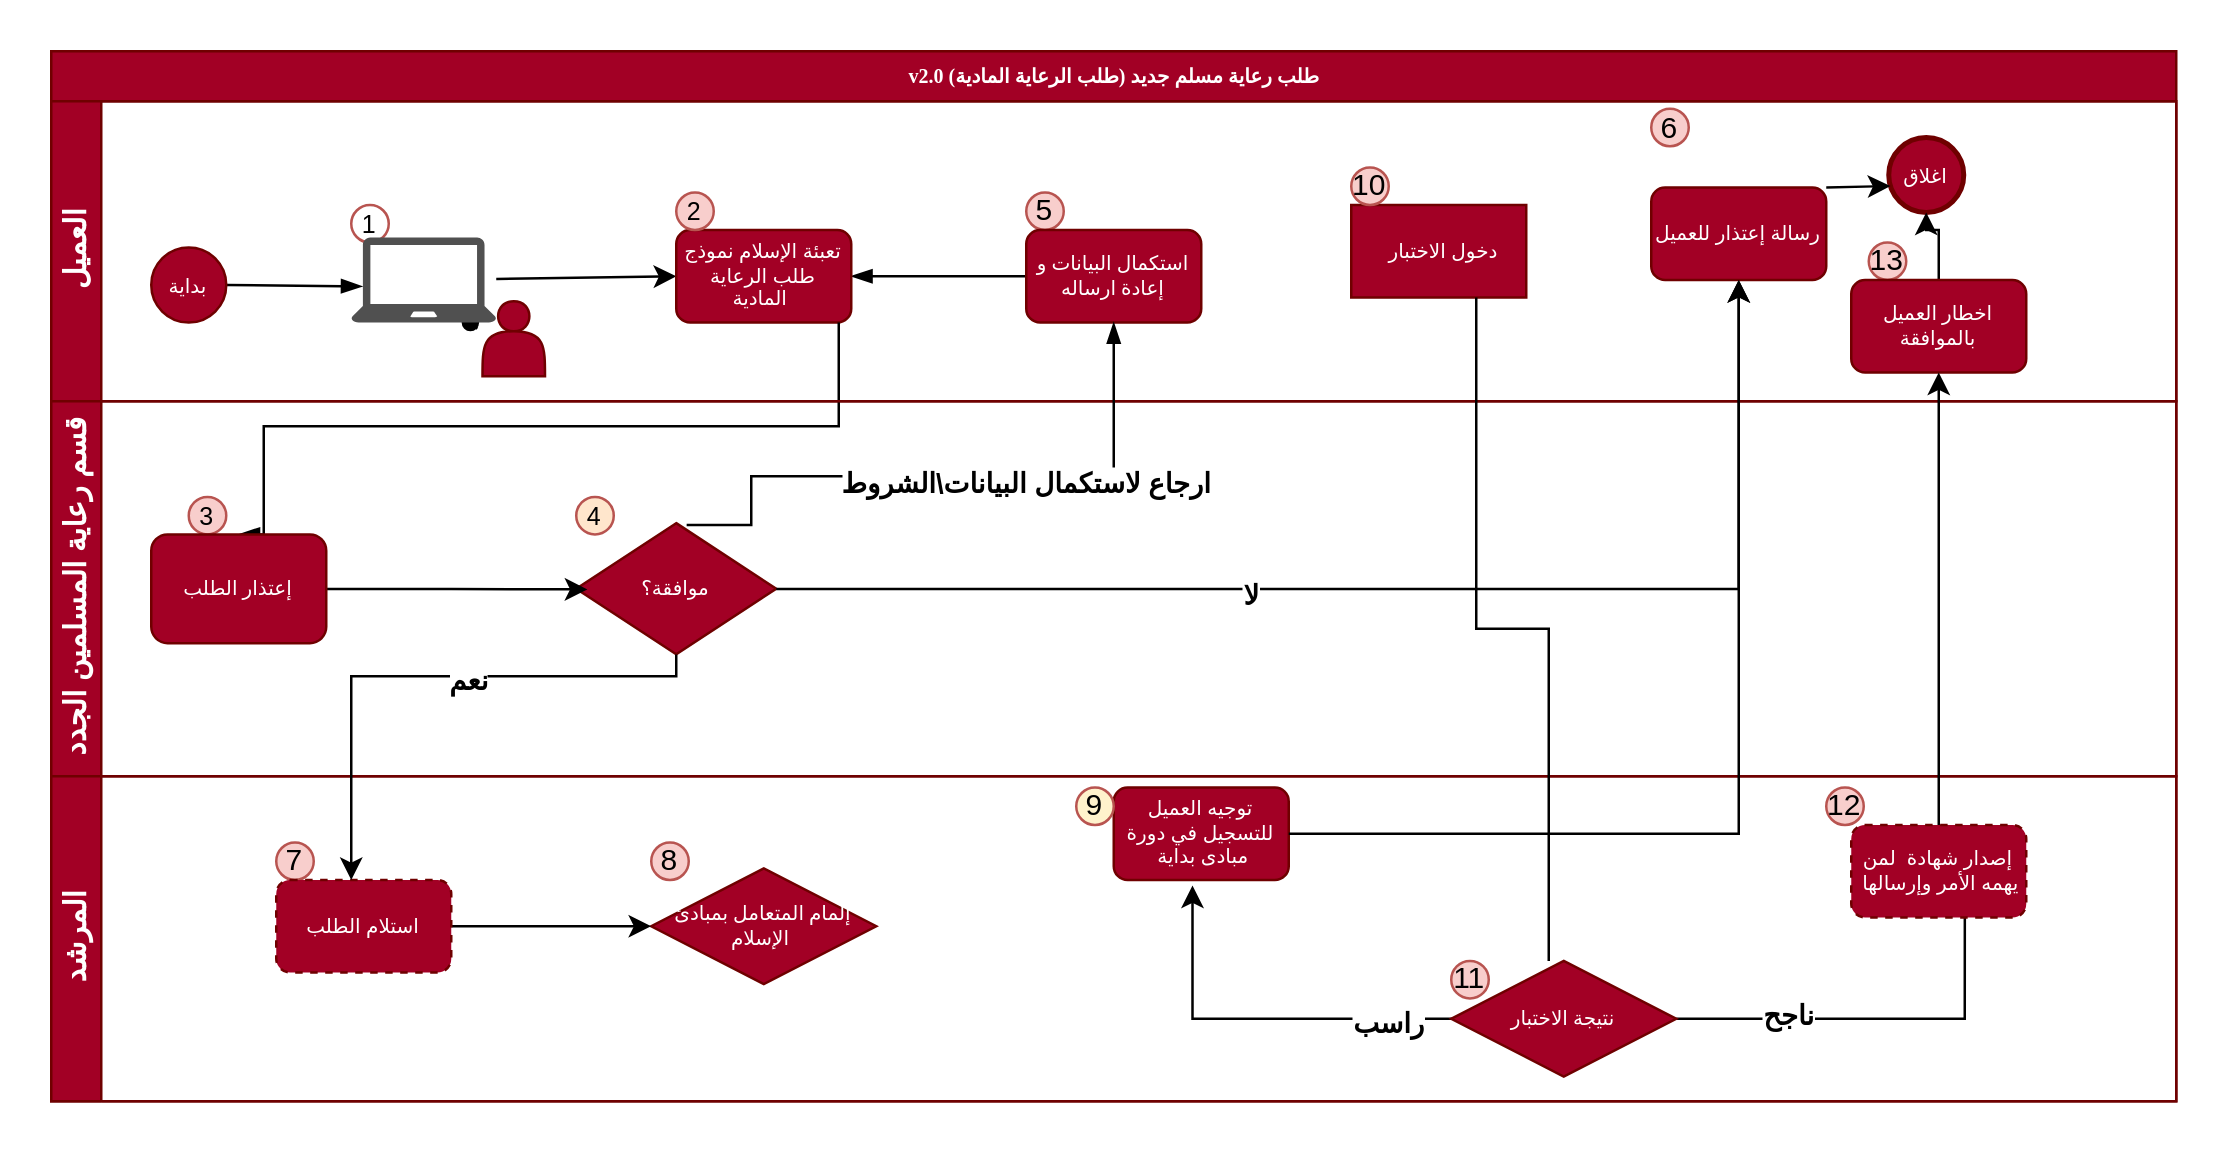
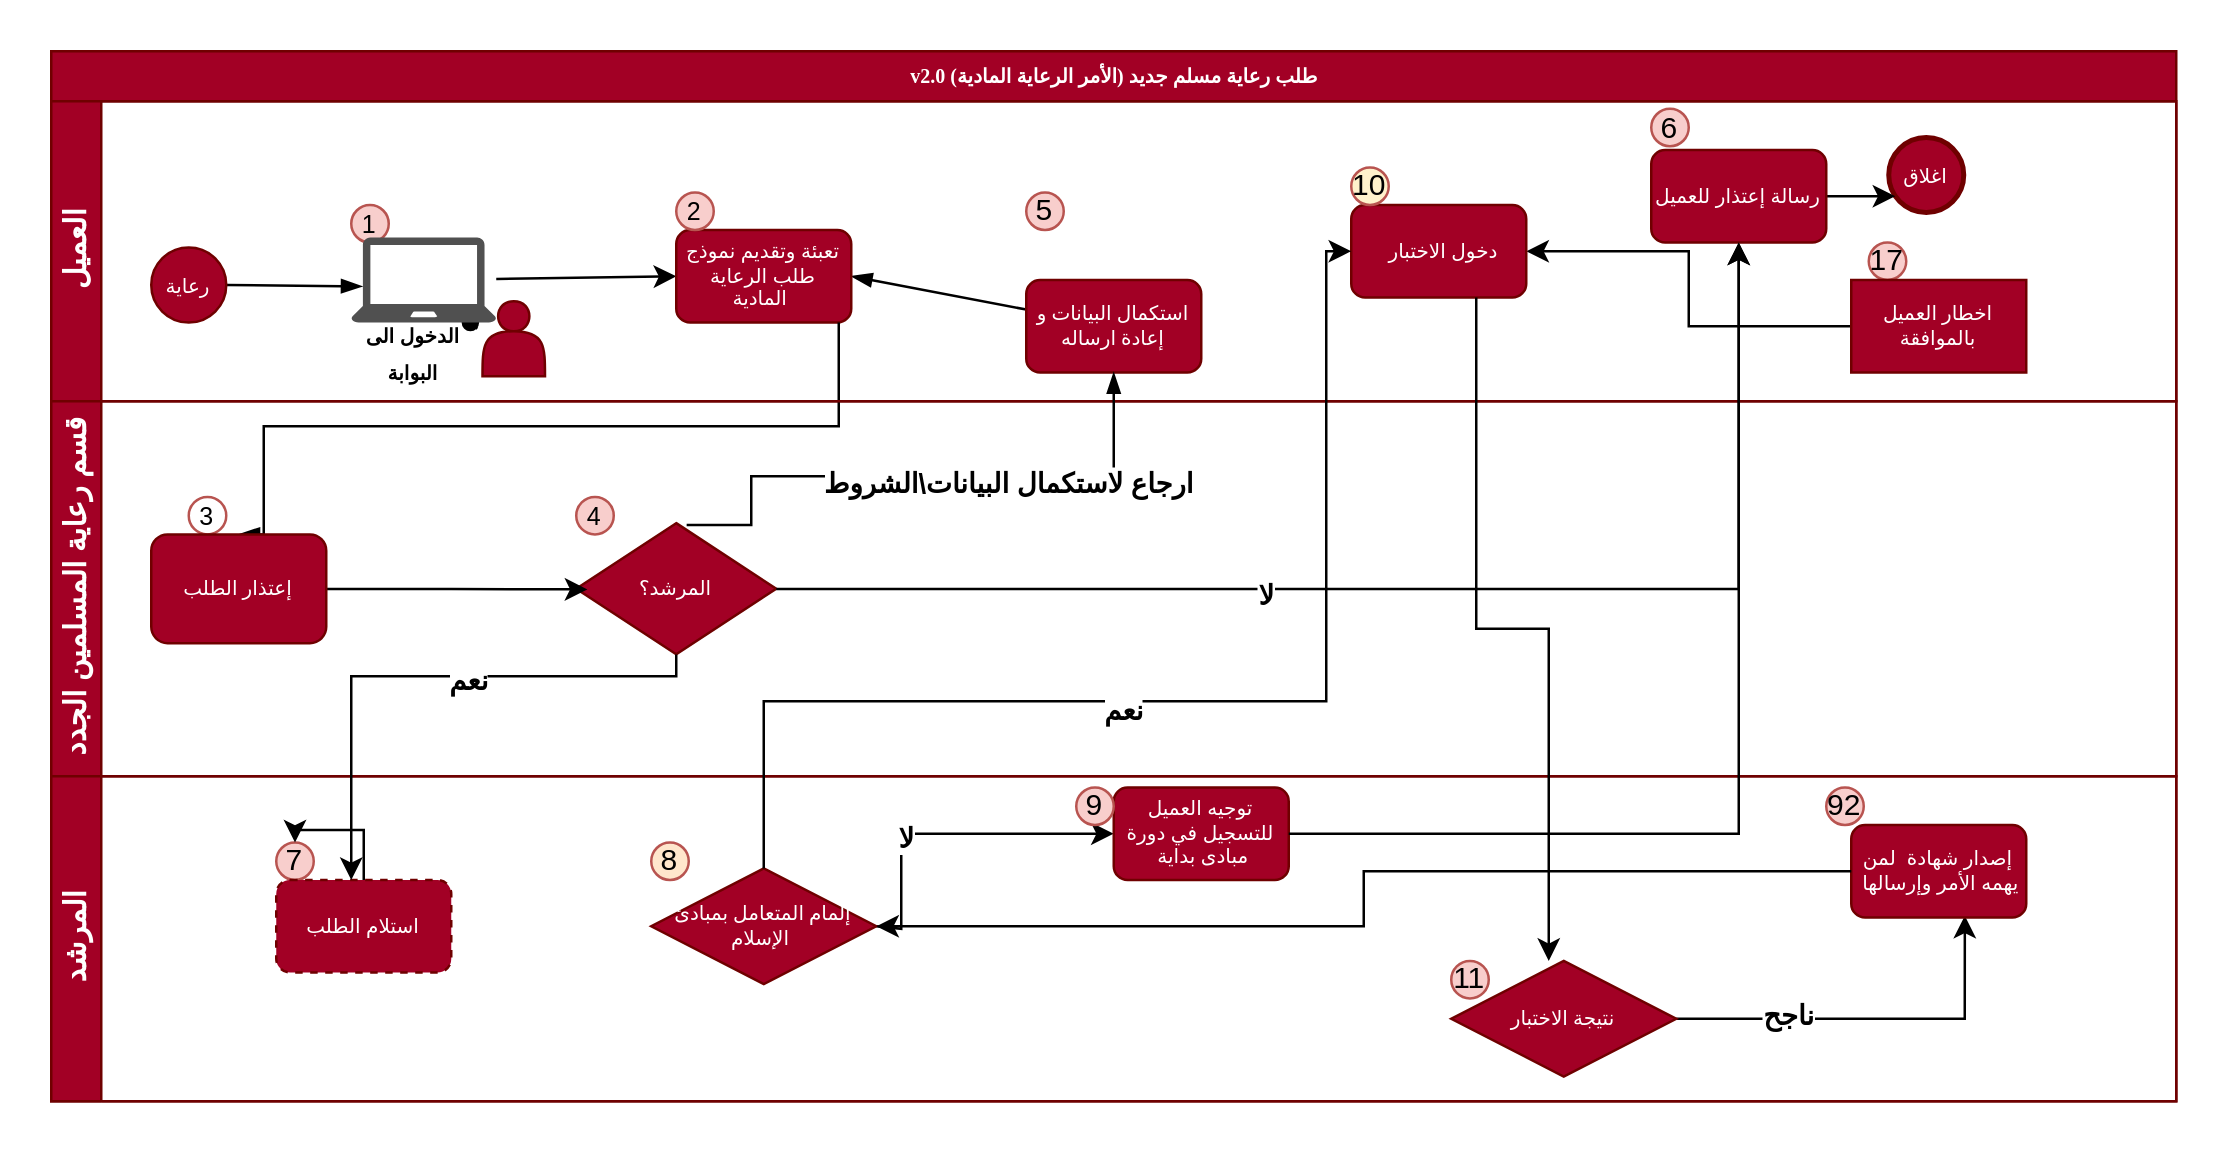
node "v2.0 (طلب رعاية مسلم جديد (طلب الرعاية المادية": label "v2.0 (طلب رعاية مسلم جديد (طلب الرعاية المادية" -> "v2.0 (طلب رعاية مسلم جديد (الأمر الرعاية المادية"
node "10": fillcolor #f8cecc -> #fff2cc
node "1": fillcolor #ffffff -> #f8cecc
node "رسالة إعتذار للعميل": moved (1739, 234) -> (1739, 196)
edge "اخطار العميل بالموافقة" -> "اغلاق": now "اخطار العميل بالموافقة" -> "دخول الاختبار"
node "دخول الاختبار": shape rectangle -> rounded rectangle
node "13": label "13" -> "17"
node "تعبئة الإسلام نموذج طلب الرعاية المادية": label "تعبئة الإسلام نموذج طلب الرعاية المادية" -> "تعبئة وتقديم نموذج طلب الرعاية المادية"
node "استكمال البيانات و إعادة ارساله": moved (1114, 276) -> (1114, 326)
node "بداية": label "بداية" -> "رعاية"
node "اخطار العميل بالموافقة": shape rounded rectangle -> rectangle
node "الدخول الى البوابة": added
node "3": fillcolor #f8cecc -> #ffffff
node "4": fillcolor #ffe6cc -> #f8cecc
node "موافقة؟": label "موافقة؟" -> "المرشد؟"
edge "إصدار شهادة لمن يهمه الأمر وإرسالها" -> "اخطار العميل بالموافقة": now "إصدار شهادة لمن يهمه الأمر وإرسالها" -> "إلمام المتعامل بمبادئ الإسلام"
edge "إلمام المتعامل بمبادئ الإسلام" -> "دخول الاختبار": added, label "نعم"
node "9": fillcolor #fff2cc -> #f8cecc
node "12": label "12" -> "92"
edge "إلمام المتعامل بمبادئ الإسلام" -> "توجيه العميل للتسجيل في دورة مبادى بداية": added, label "لا"
node "8": fillcolor #f8cecc -> #ffe6cc
node "إصدار شهادة لمن يهمه الأمر وإرسالها": style dashed -> solid
edge "استلام الطلب" -> "إلمام المتعامل بمبادئ الإسلام": now "استلام الطلب" -> "7"
edge "إصدار شهادة لمن يهمه الأمر وإرسالها" -- "نتيجة الاختبار": arrowhead none -> classic
edge "دخول الاختبار" -- "نتيجة الاختبار": arrowhead none -> classic
edge "نتيجة الاختبار" -> "توجيه العميل للتسجيل في دورة مبادى بداية": removed, label "راسب"
